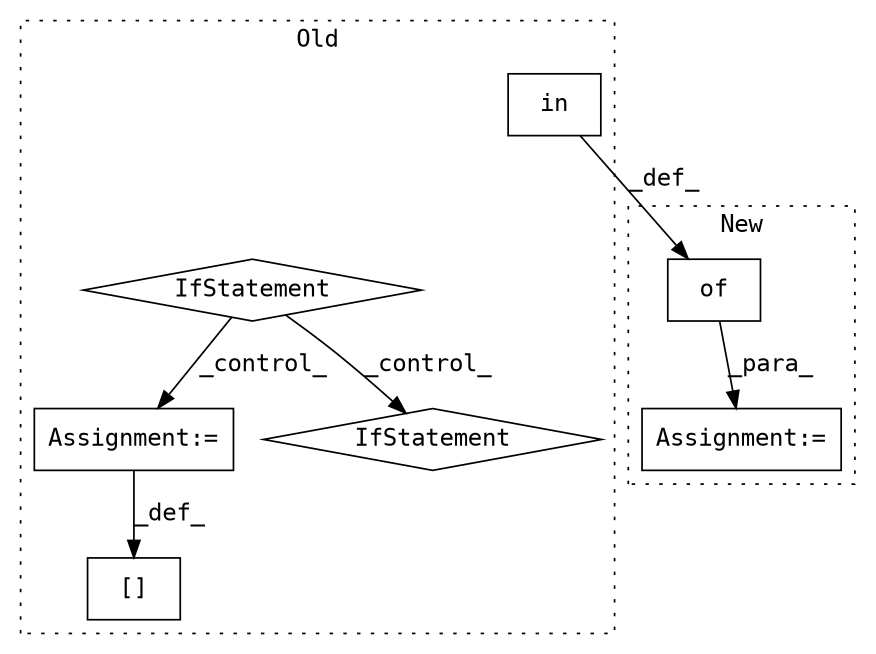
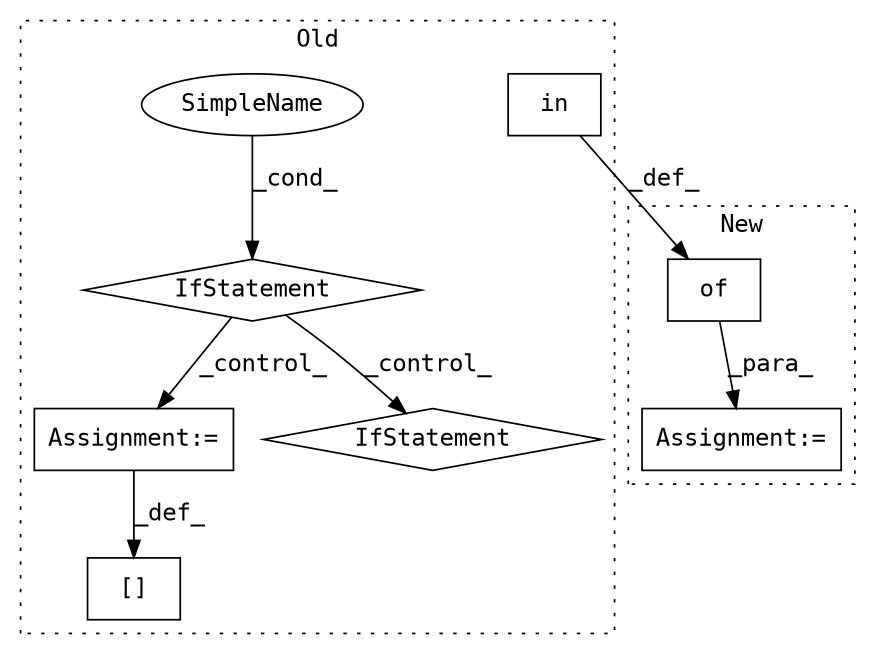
node "SimpleName": added
